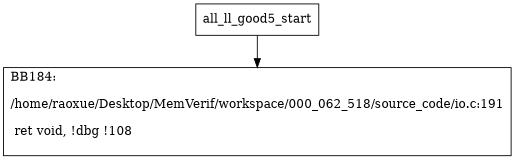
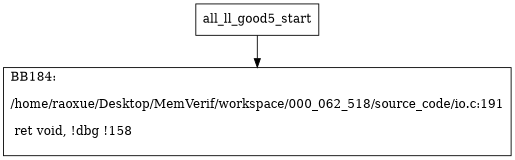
node "BB184:": text "ret void, !dbg !108" -> "ret void, !dbg !158"
